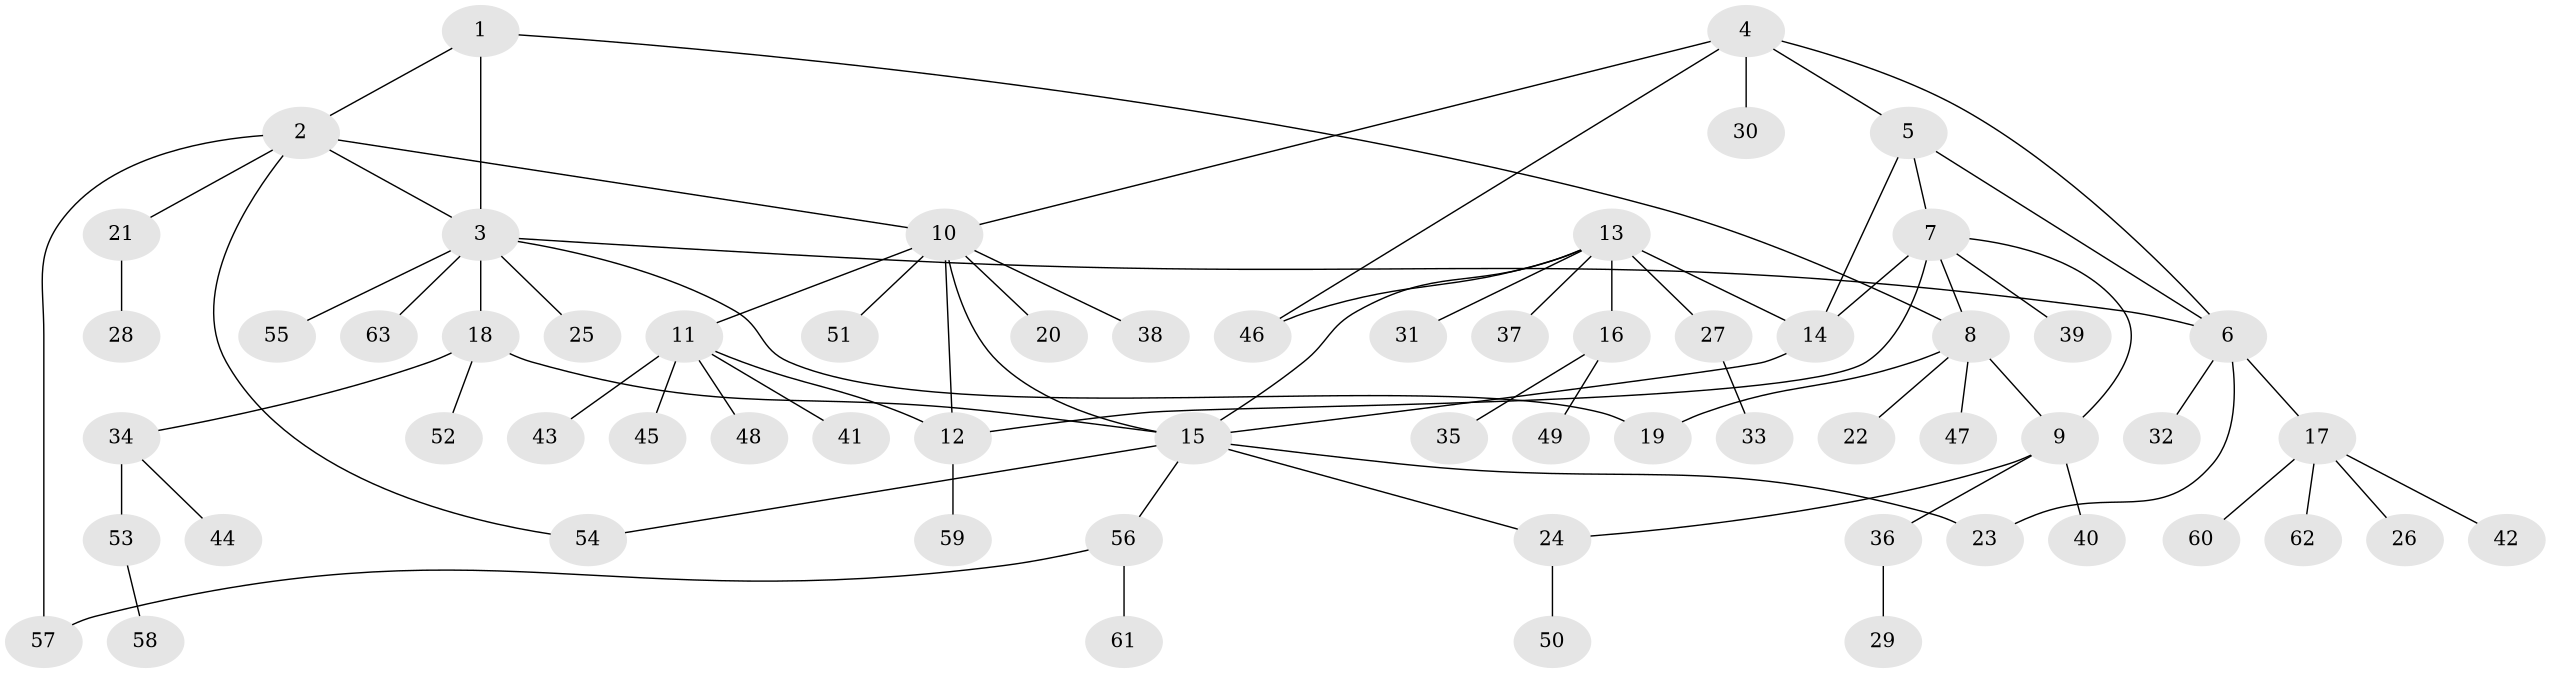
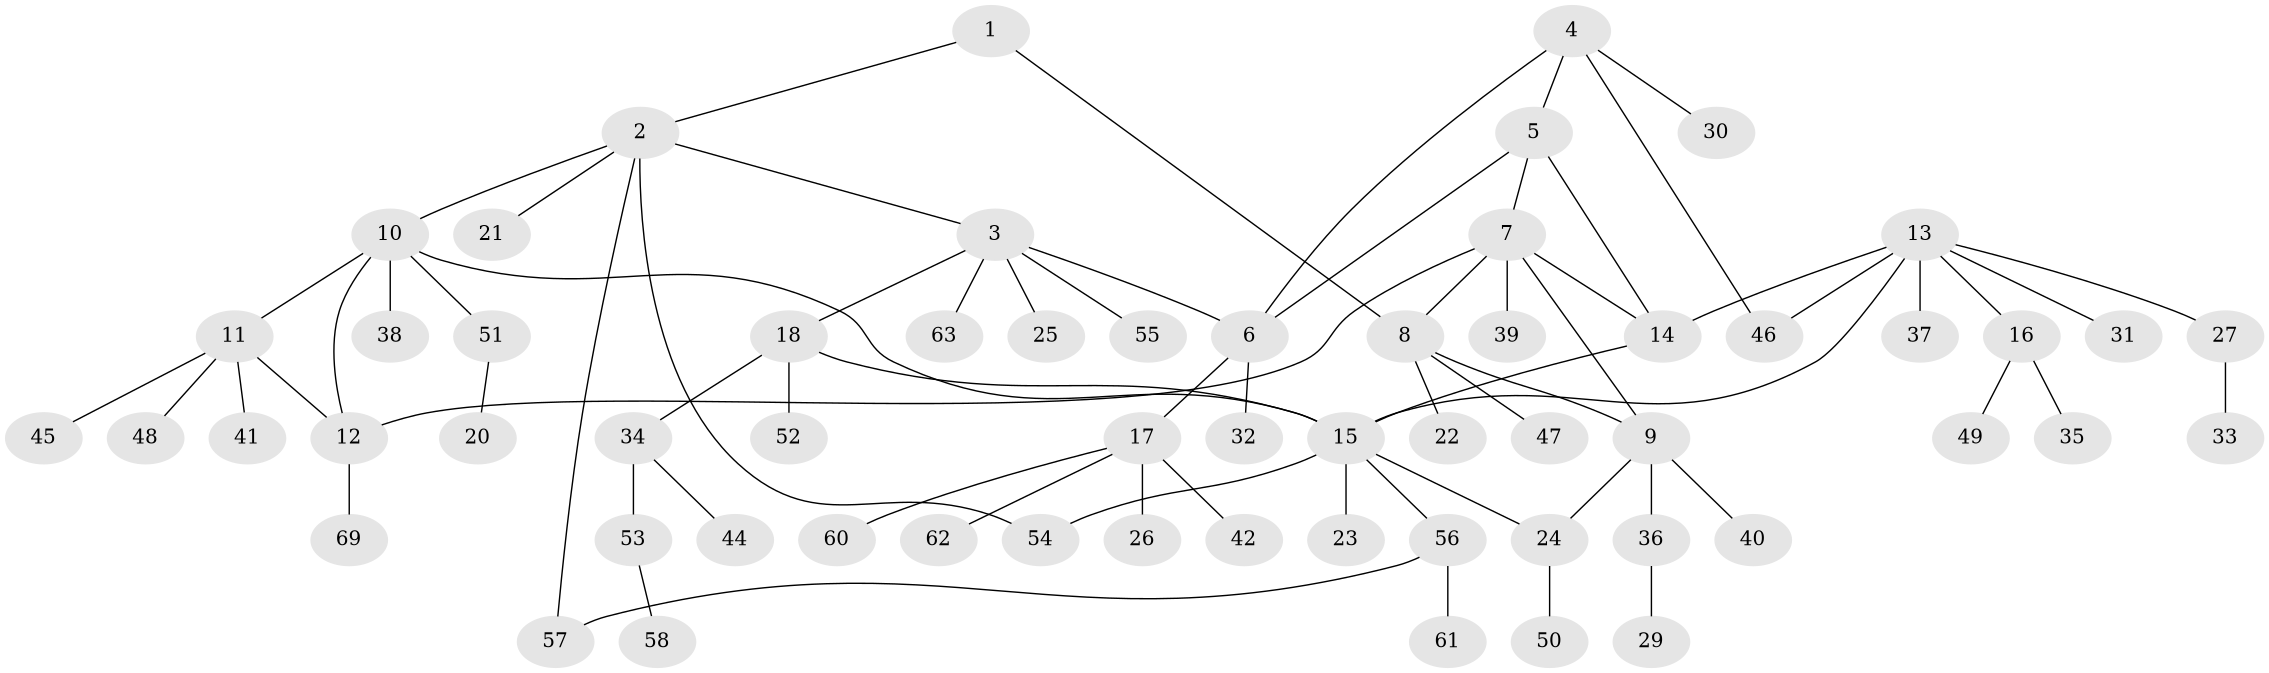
edge "4" -- "10": removed
edge "1" -- "3": removed
edge "10" -- "20": now "51" -- "20"
node "28": removed
node "43": removed
node "19": removed
edge "6" -- "23": removed
node "59": label "59" -> "69"
